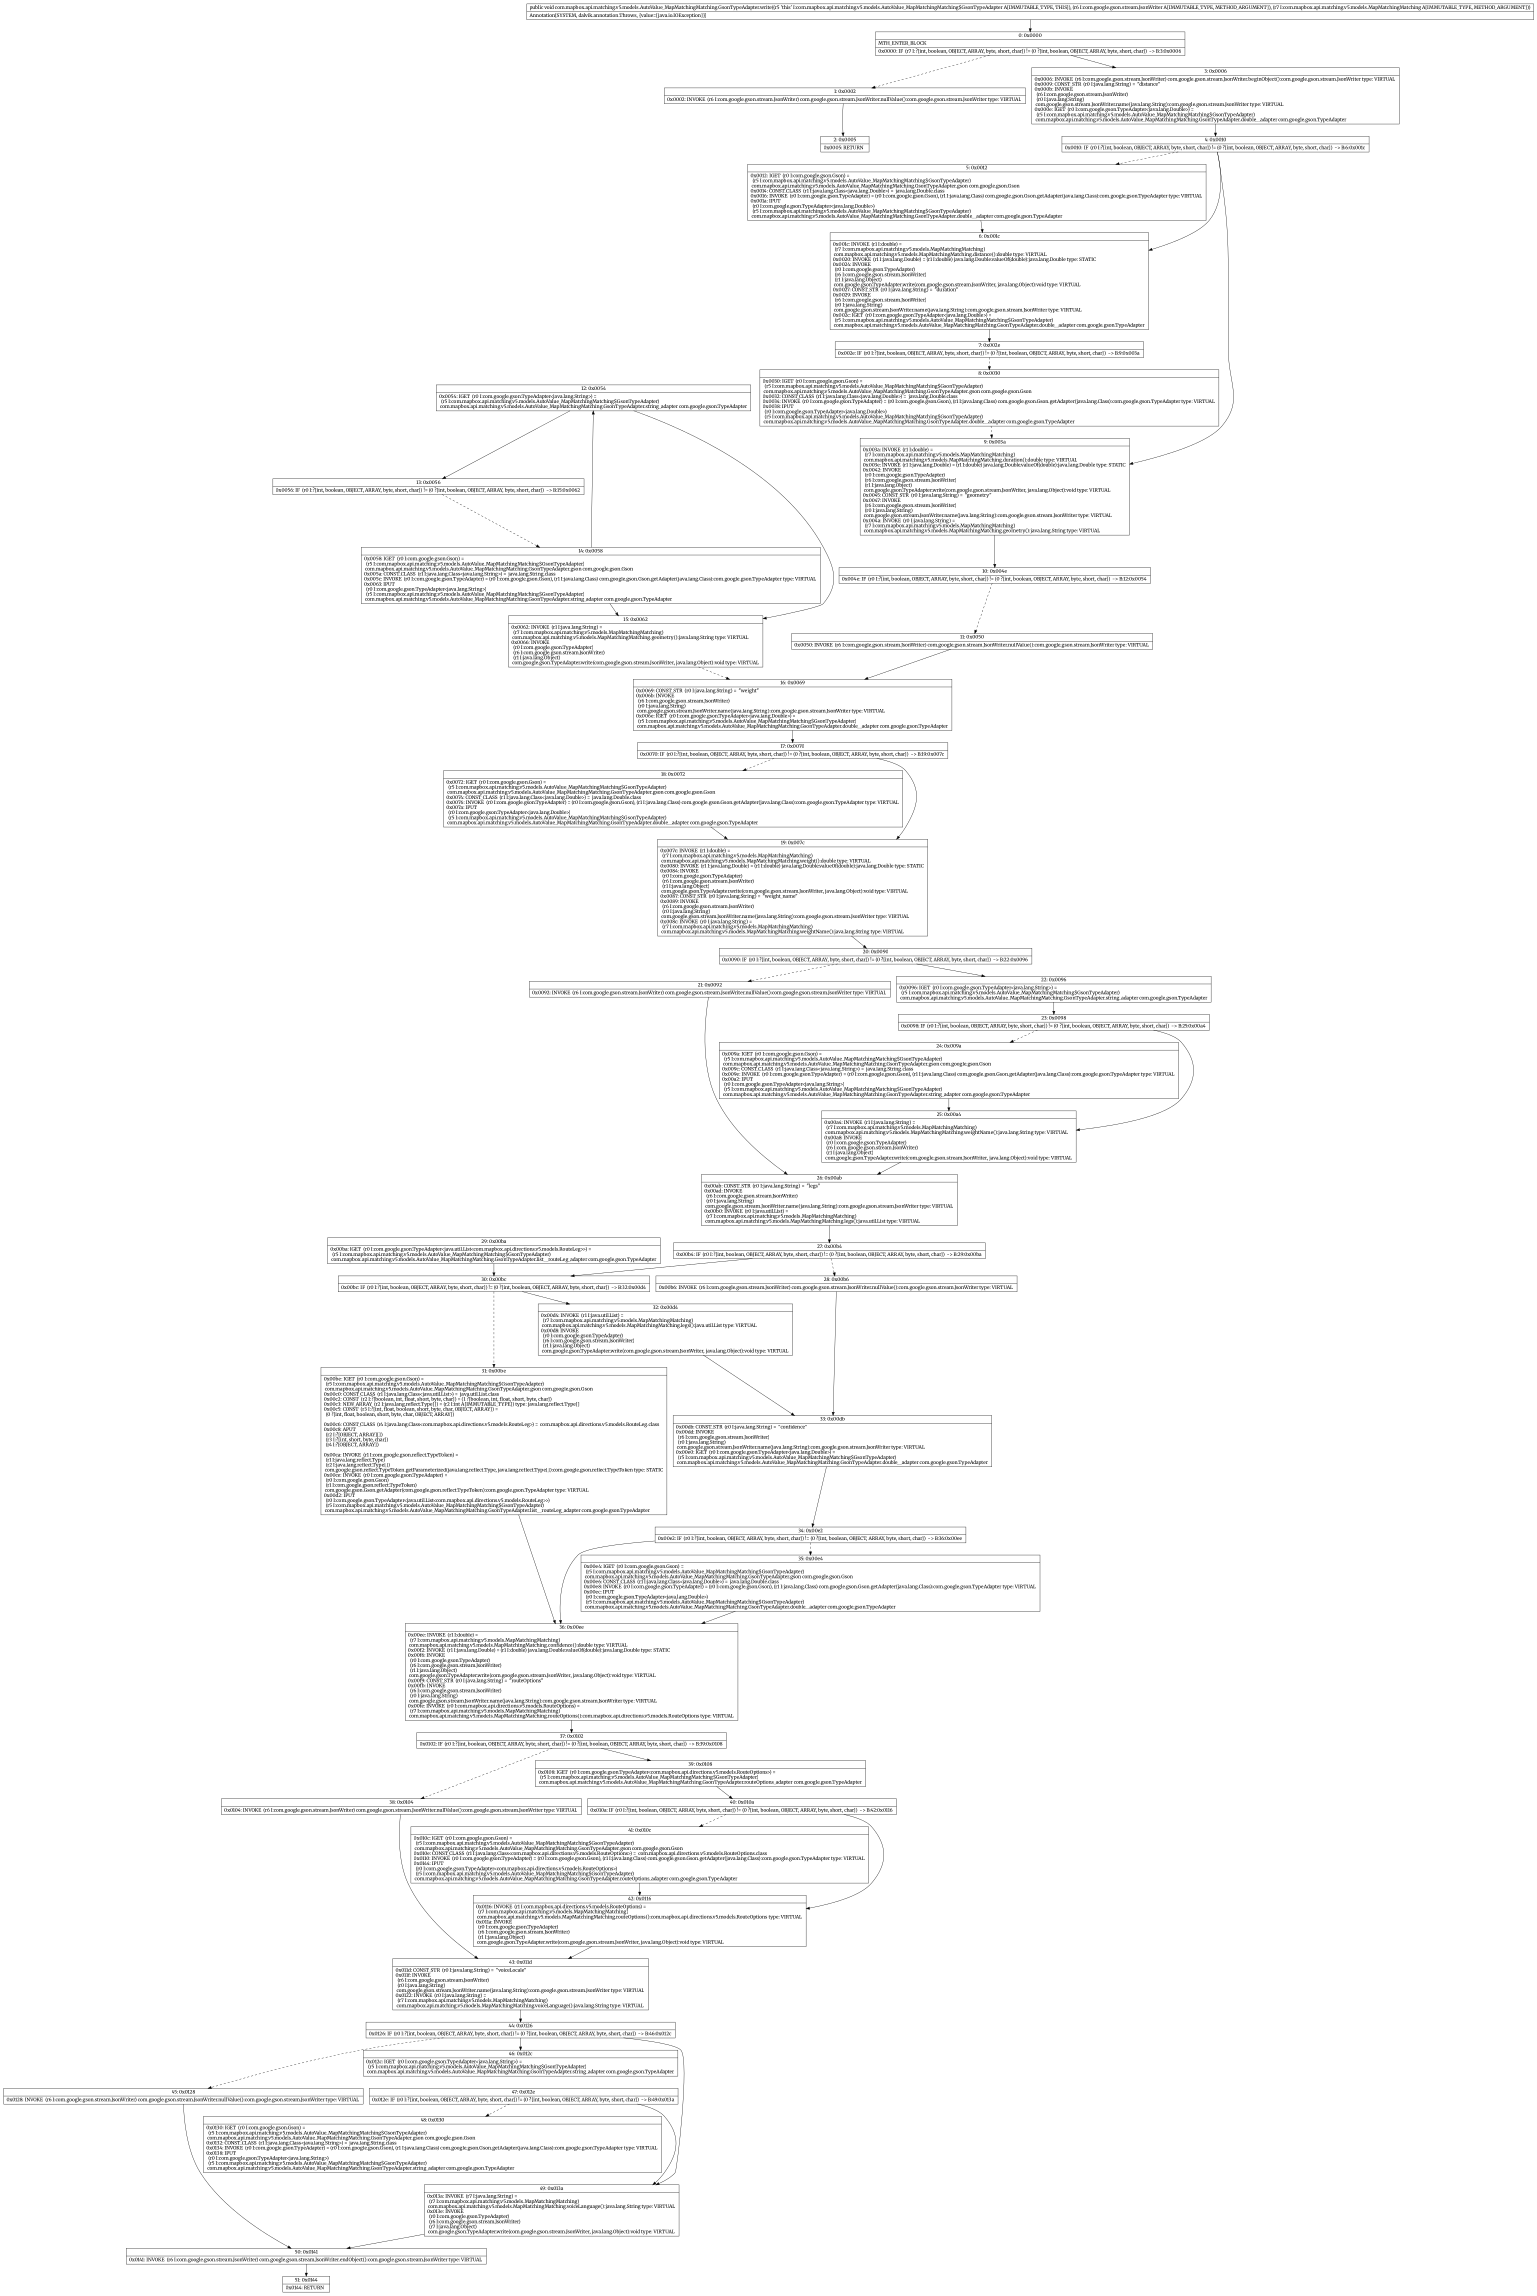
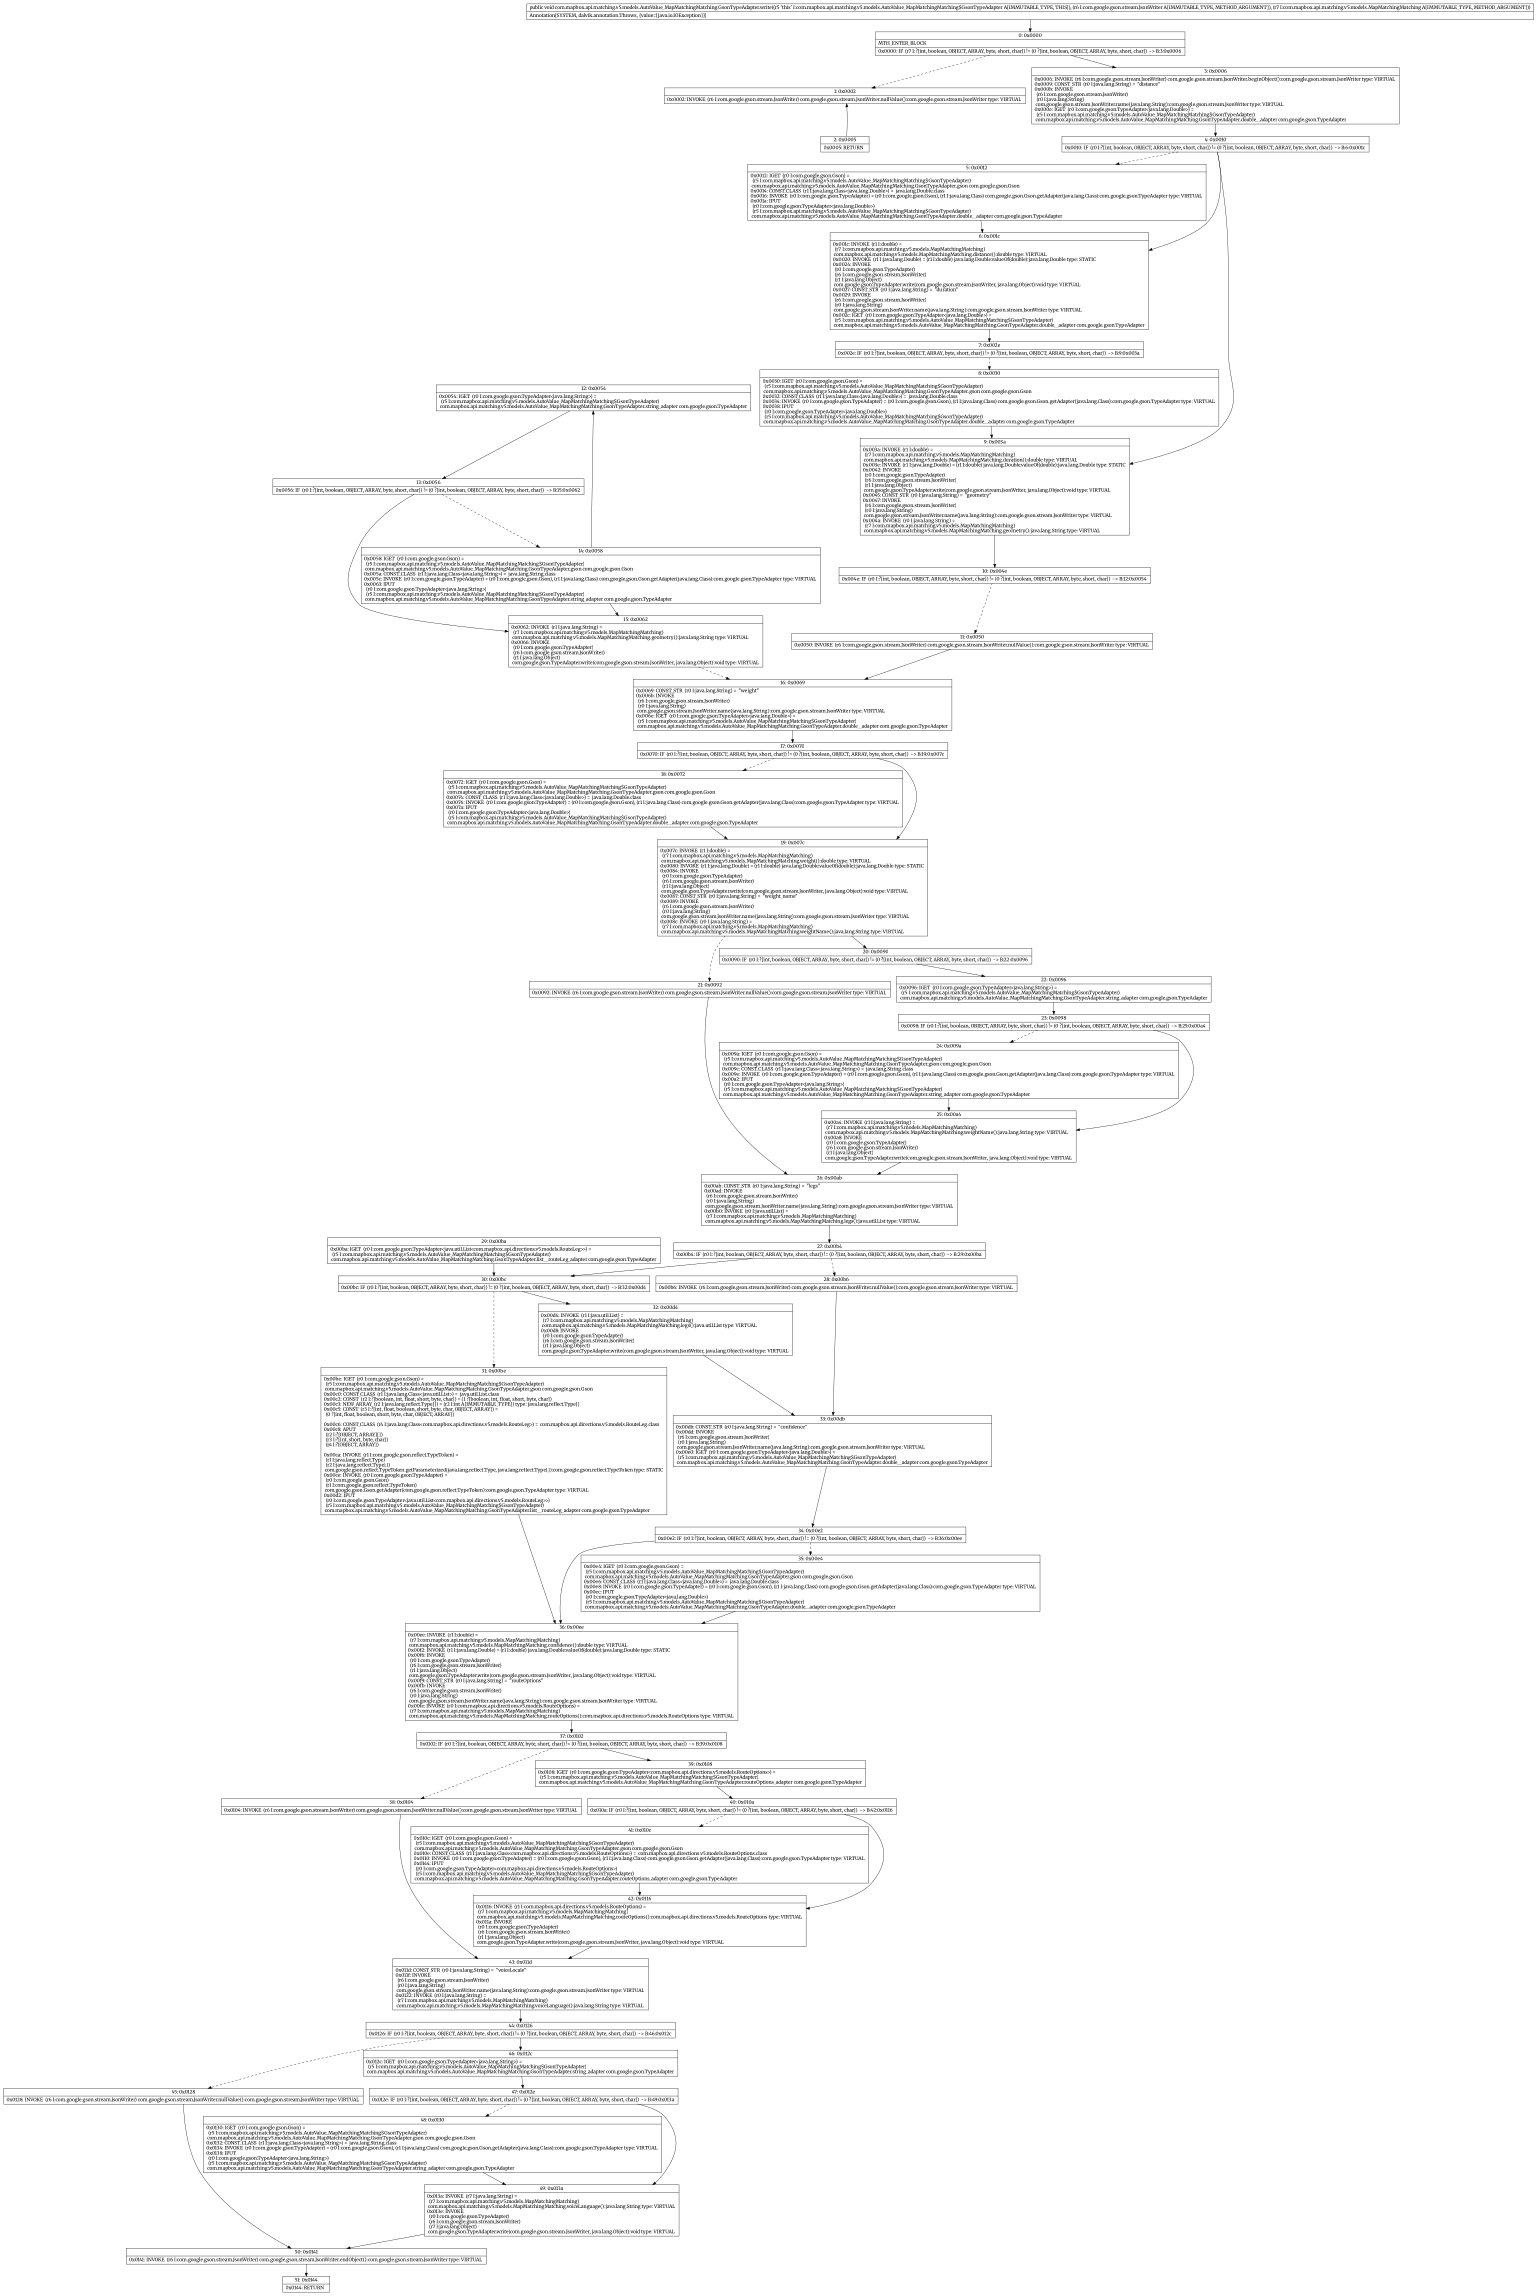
edge "1: 0x0002" -> "2: 0x0005": reversed
edge "8: 0x0030" -> "9: 0x003a": style dashed -> solid
edge "12: 0x0054" -> "15: 0x0062": now "13: 0x0056" -> "15: 0x0062"
edge "20: 0x0090" -> "21: 0x0092": now "19: 0x007c" -> "21: 0x0092"
edge "46: 0x012c" -> "47: 0x012e": added
edge "44: 0x0126" -> "49: 0x013a": now "48: 0x0130" -> "49: 0x013a"
